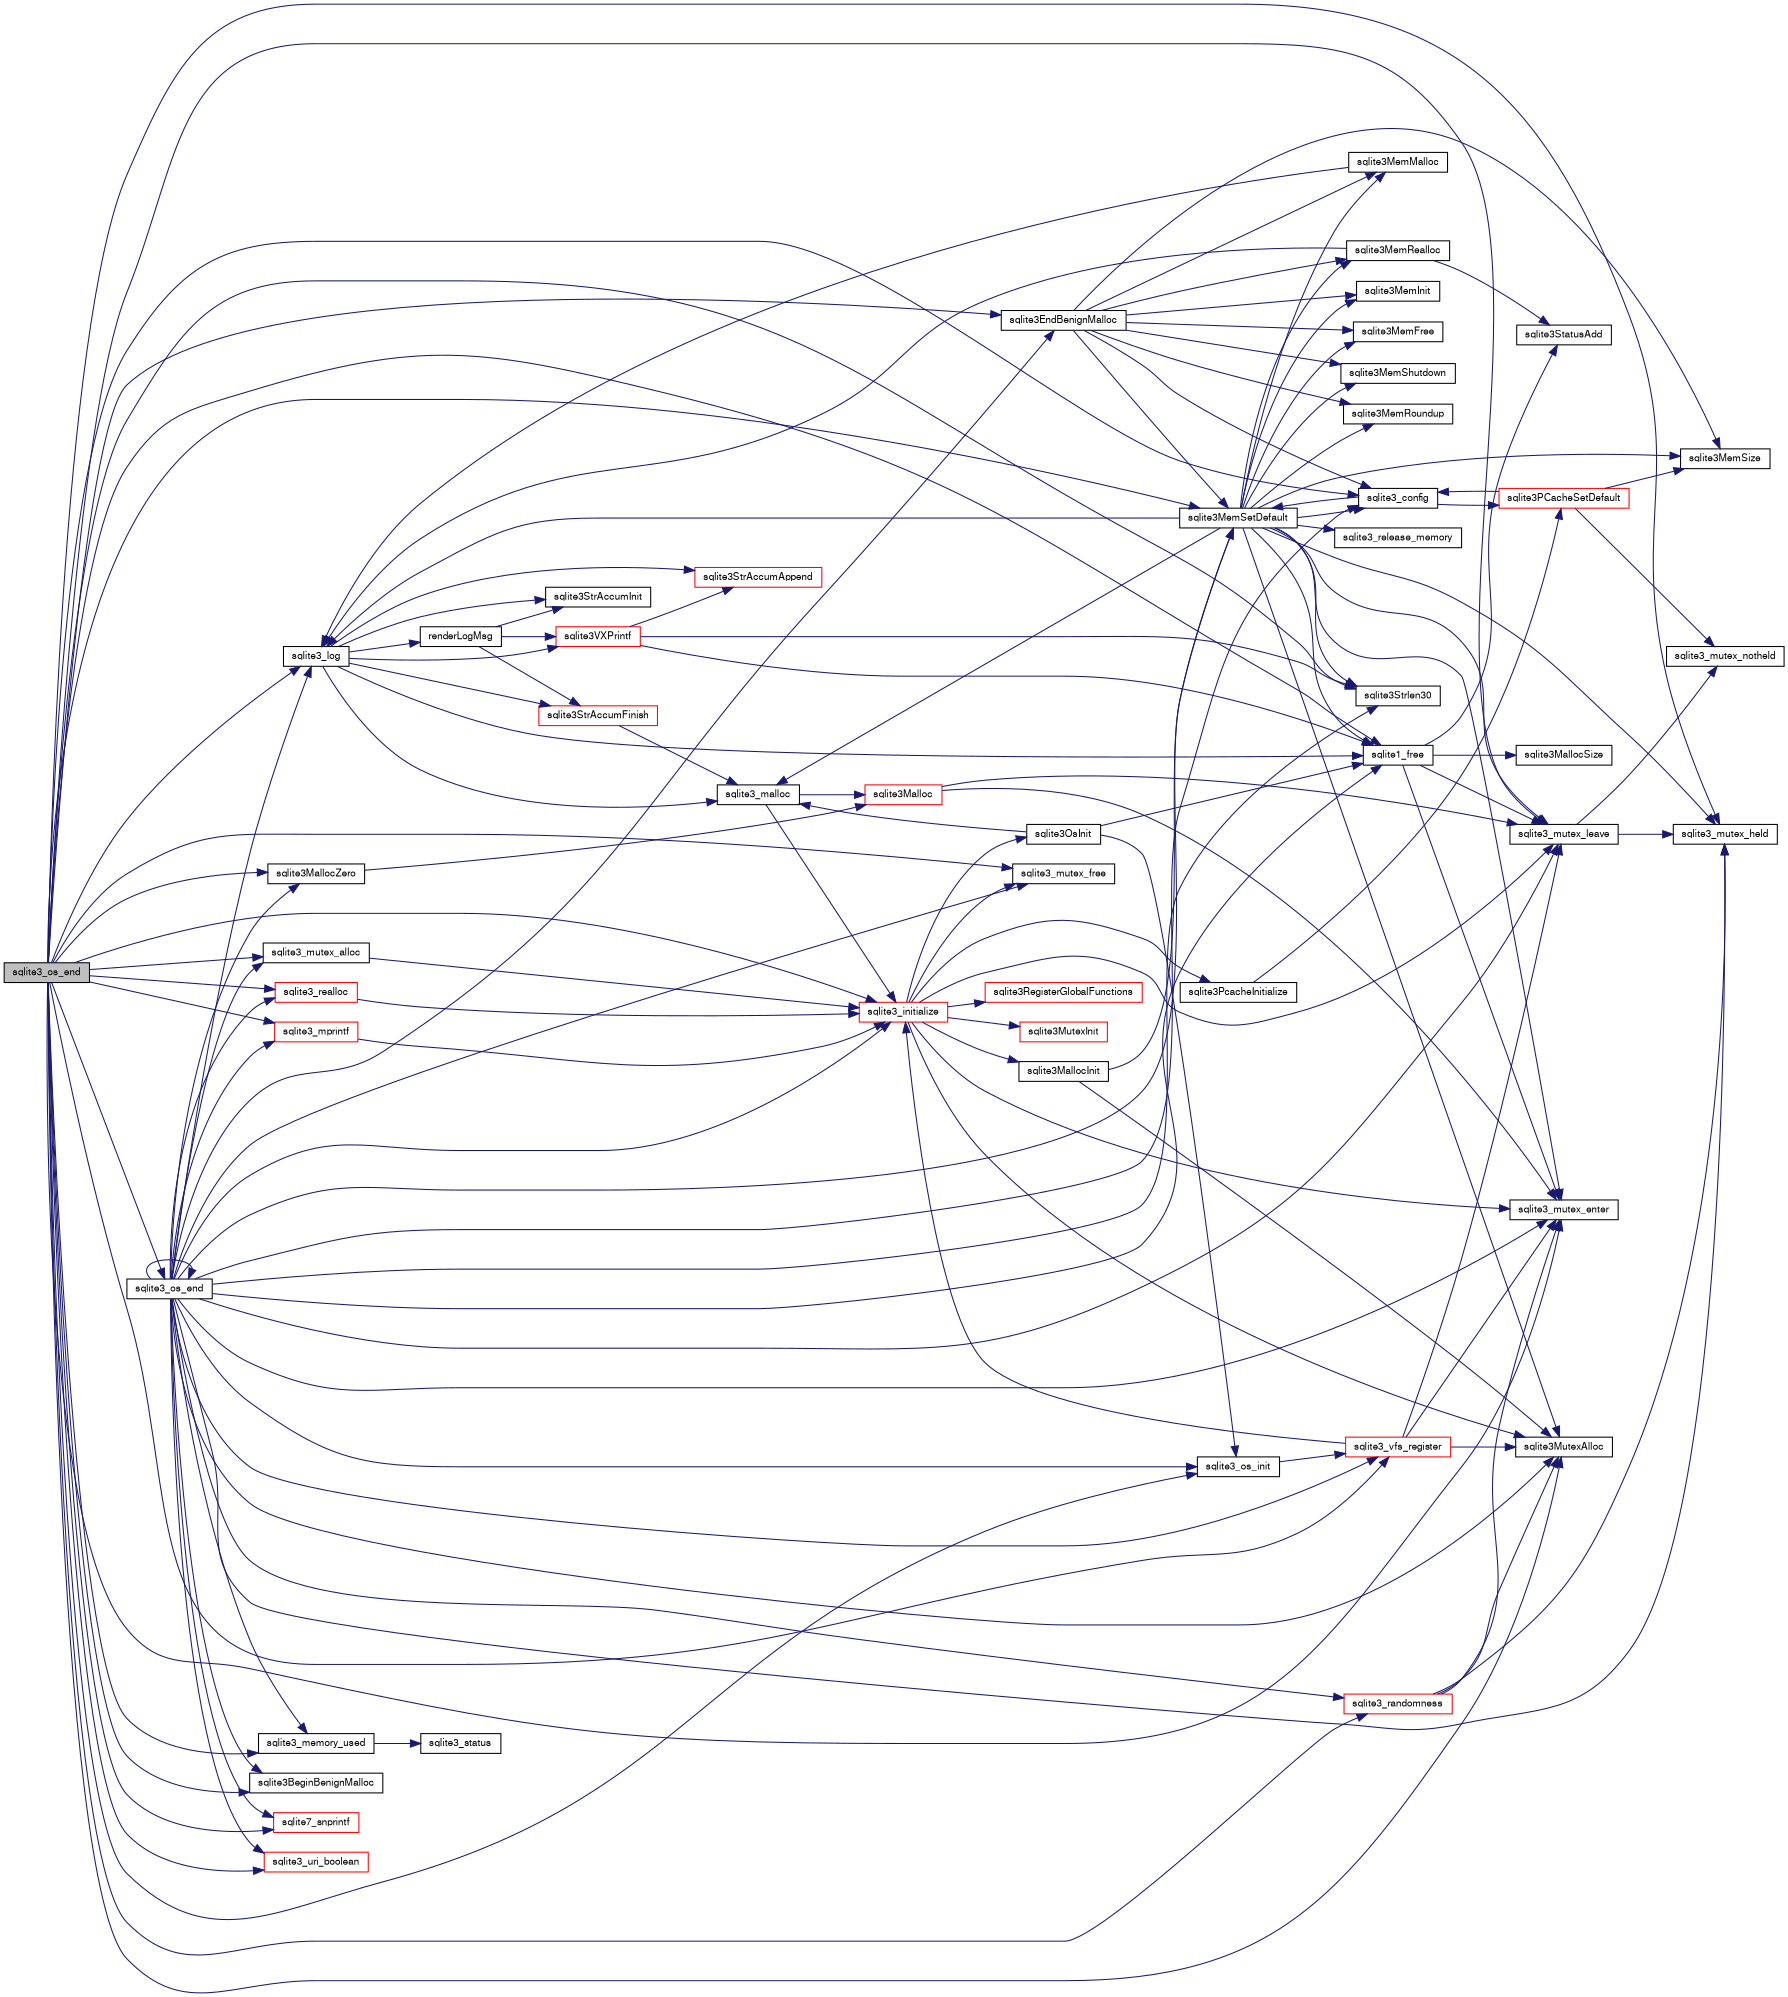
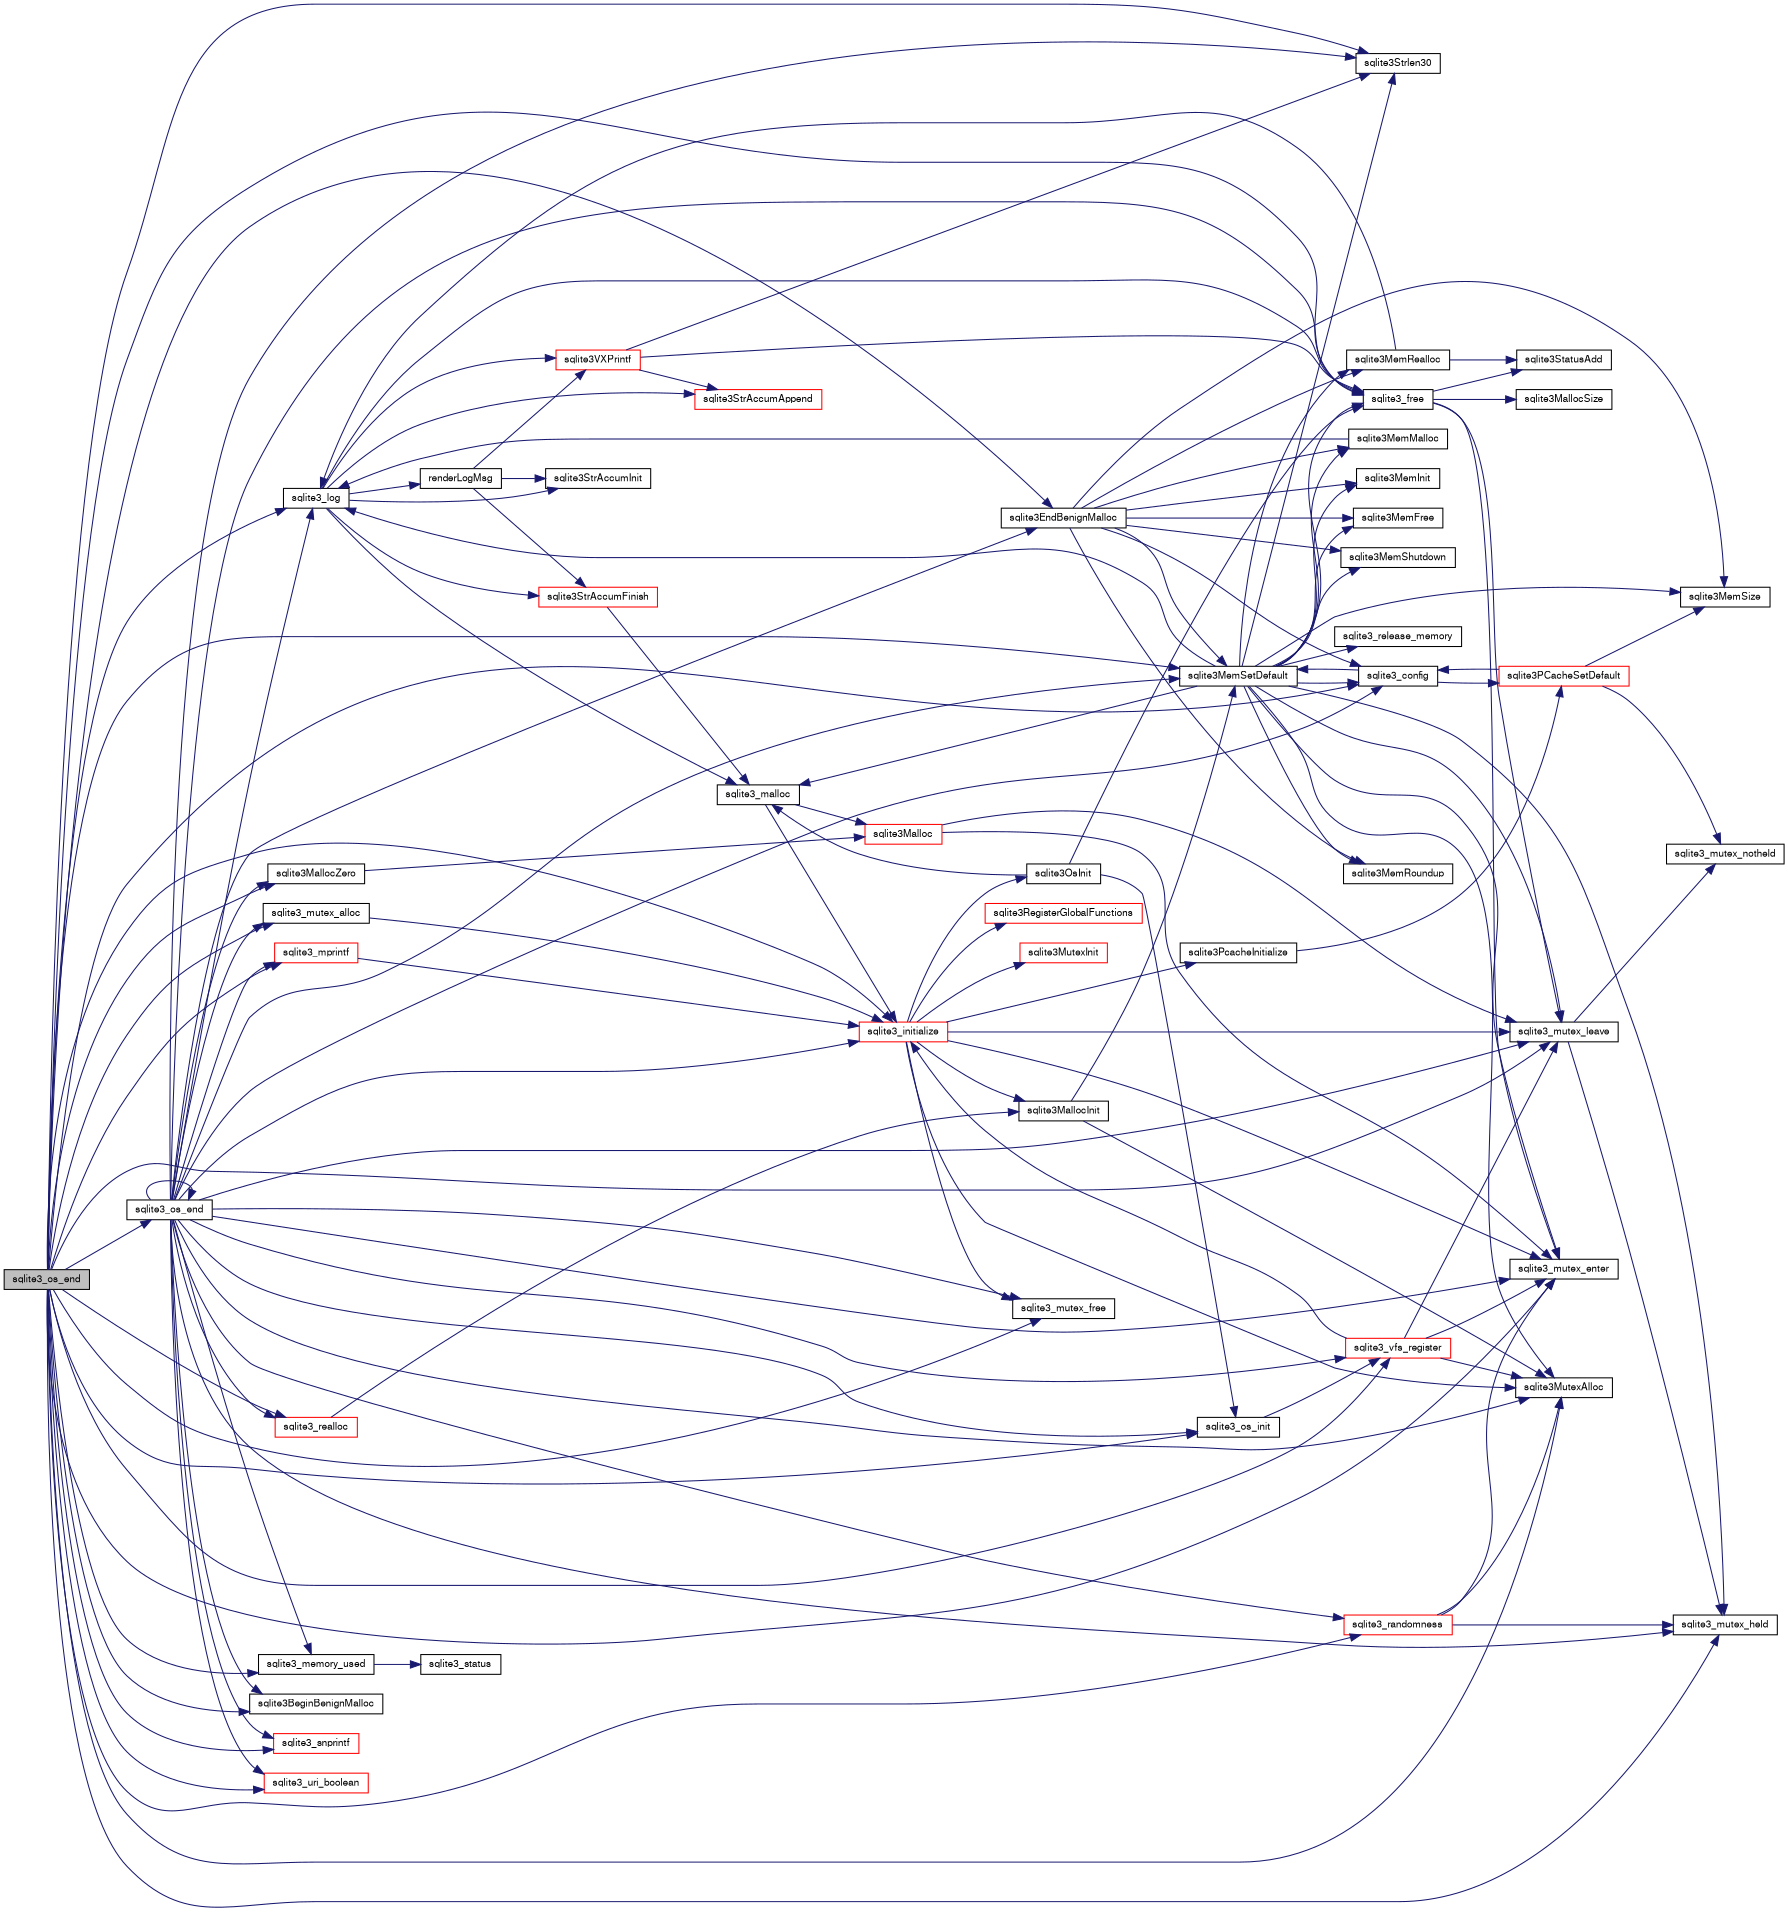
node "sqlite1_free": label "sqlite1_free" -> "sqlite3_free"
edge "sqlite3_realloc" -> "sqlite3_initialize": now "sqlite3_realloc" -> "sqlite3MallocInit"
node "sqlite7_snprintf": label "sqlite7_snprintf" -> "sqlite3_snprintf"
